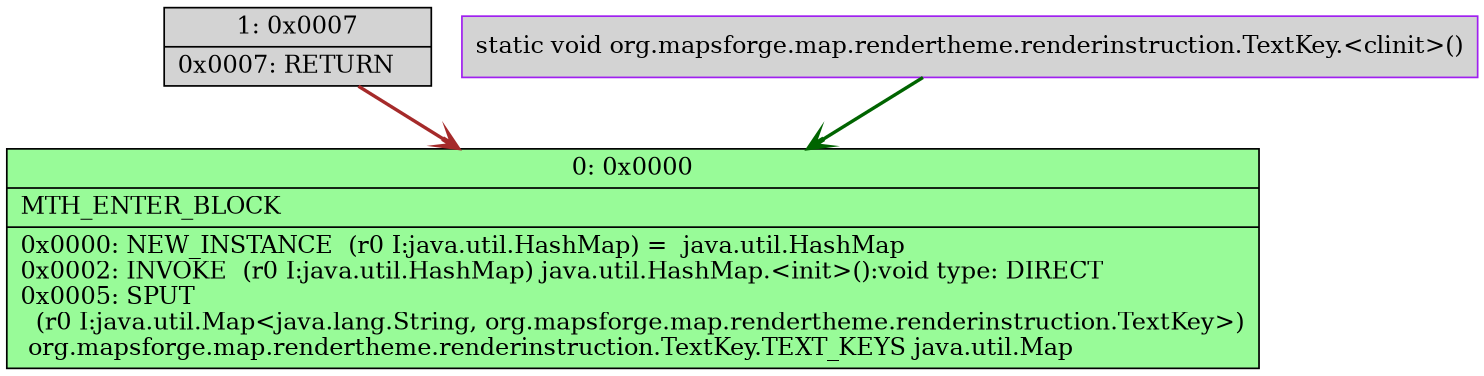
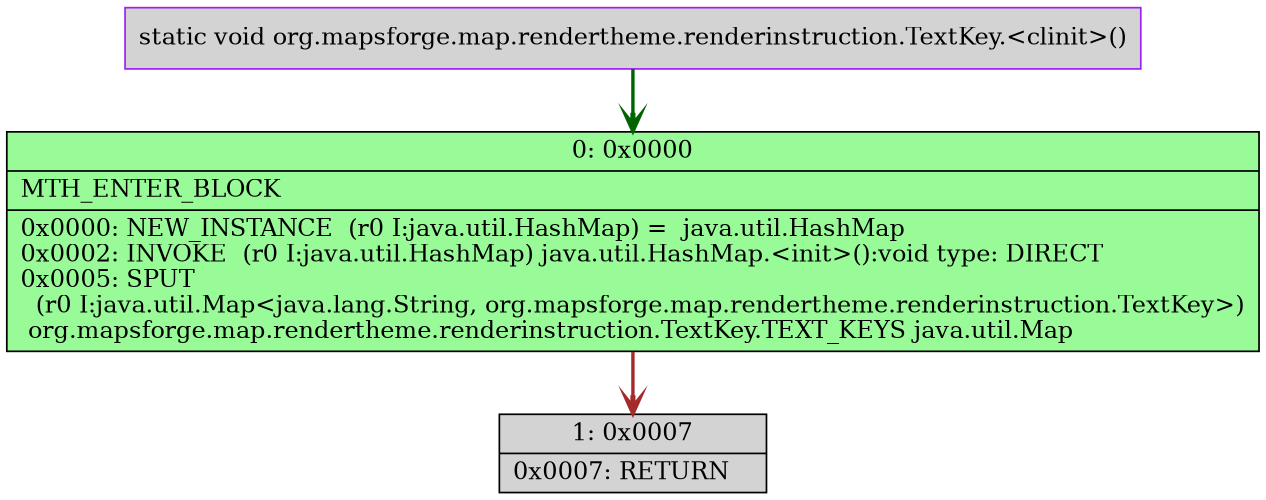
edge "1: 0x0007" -> "0: 0x0000": reversed
